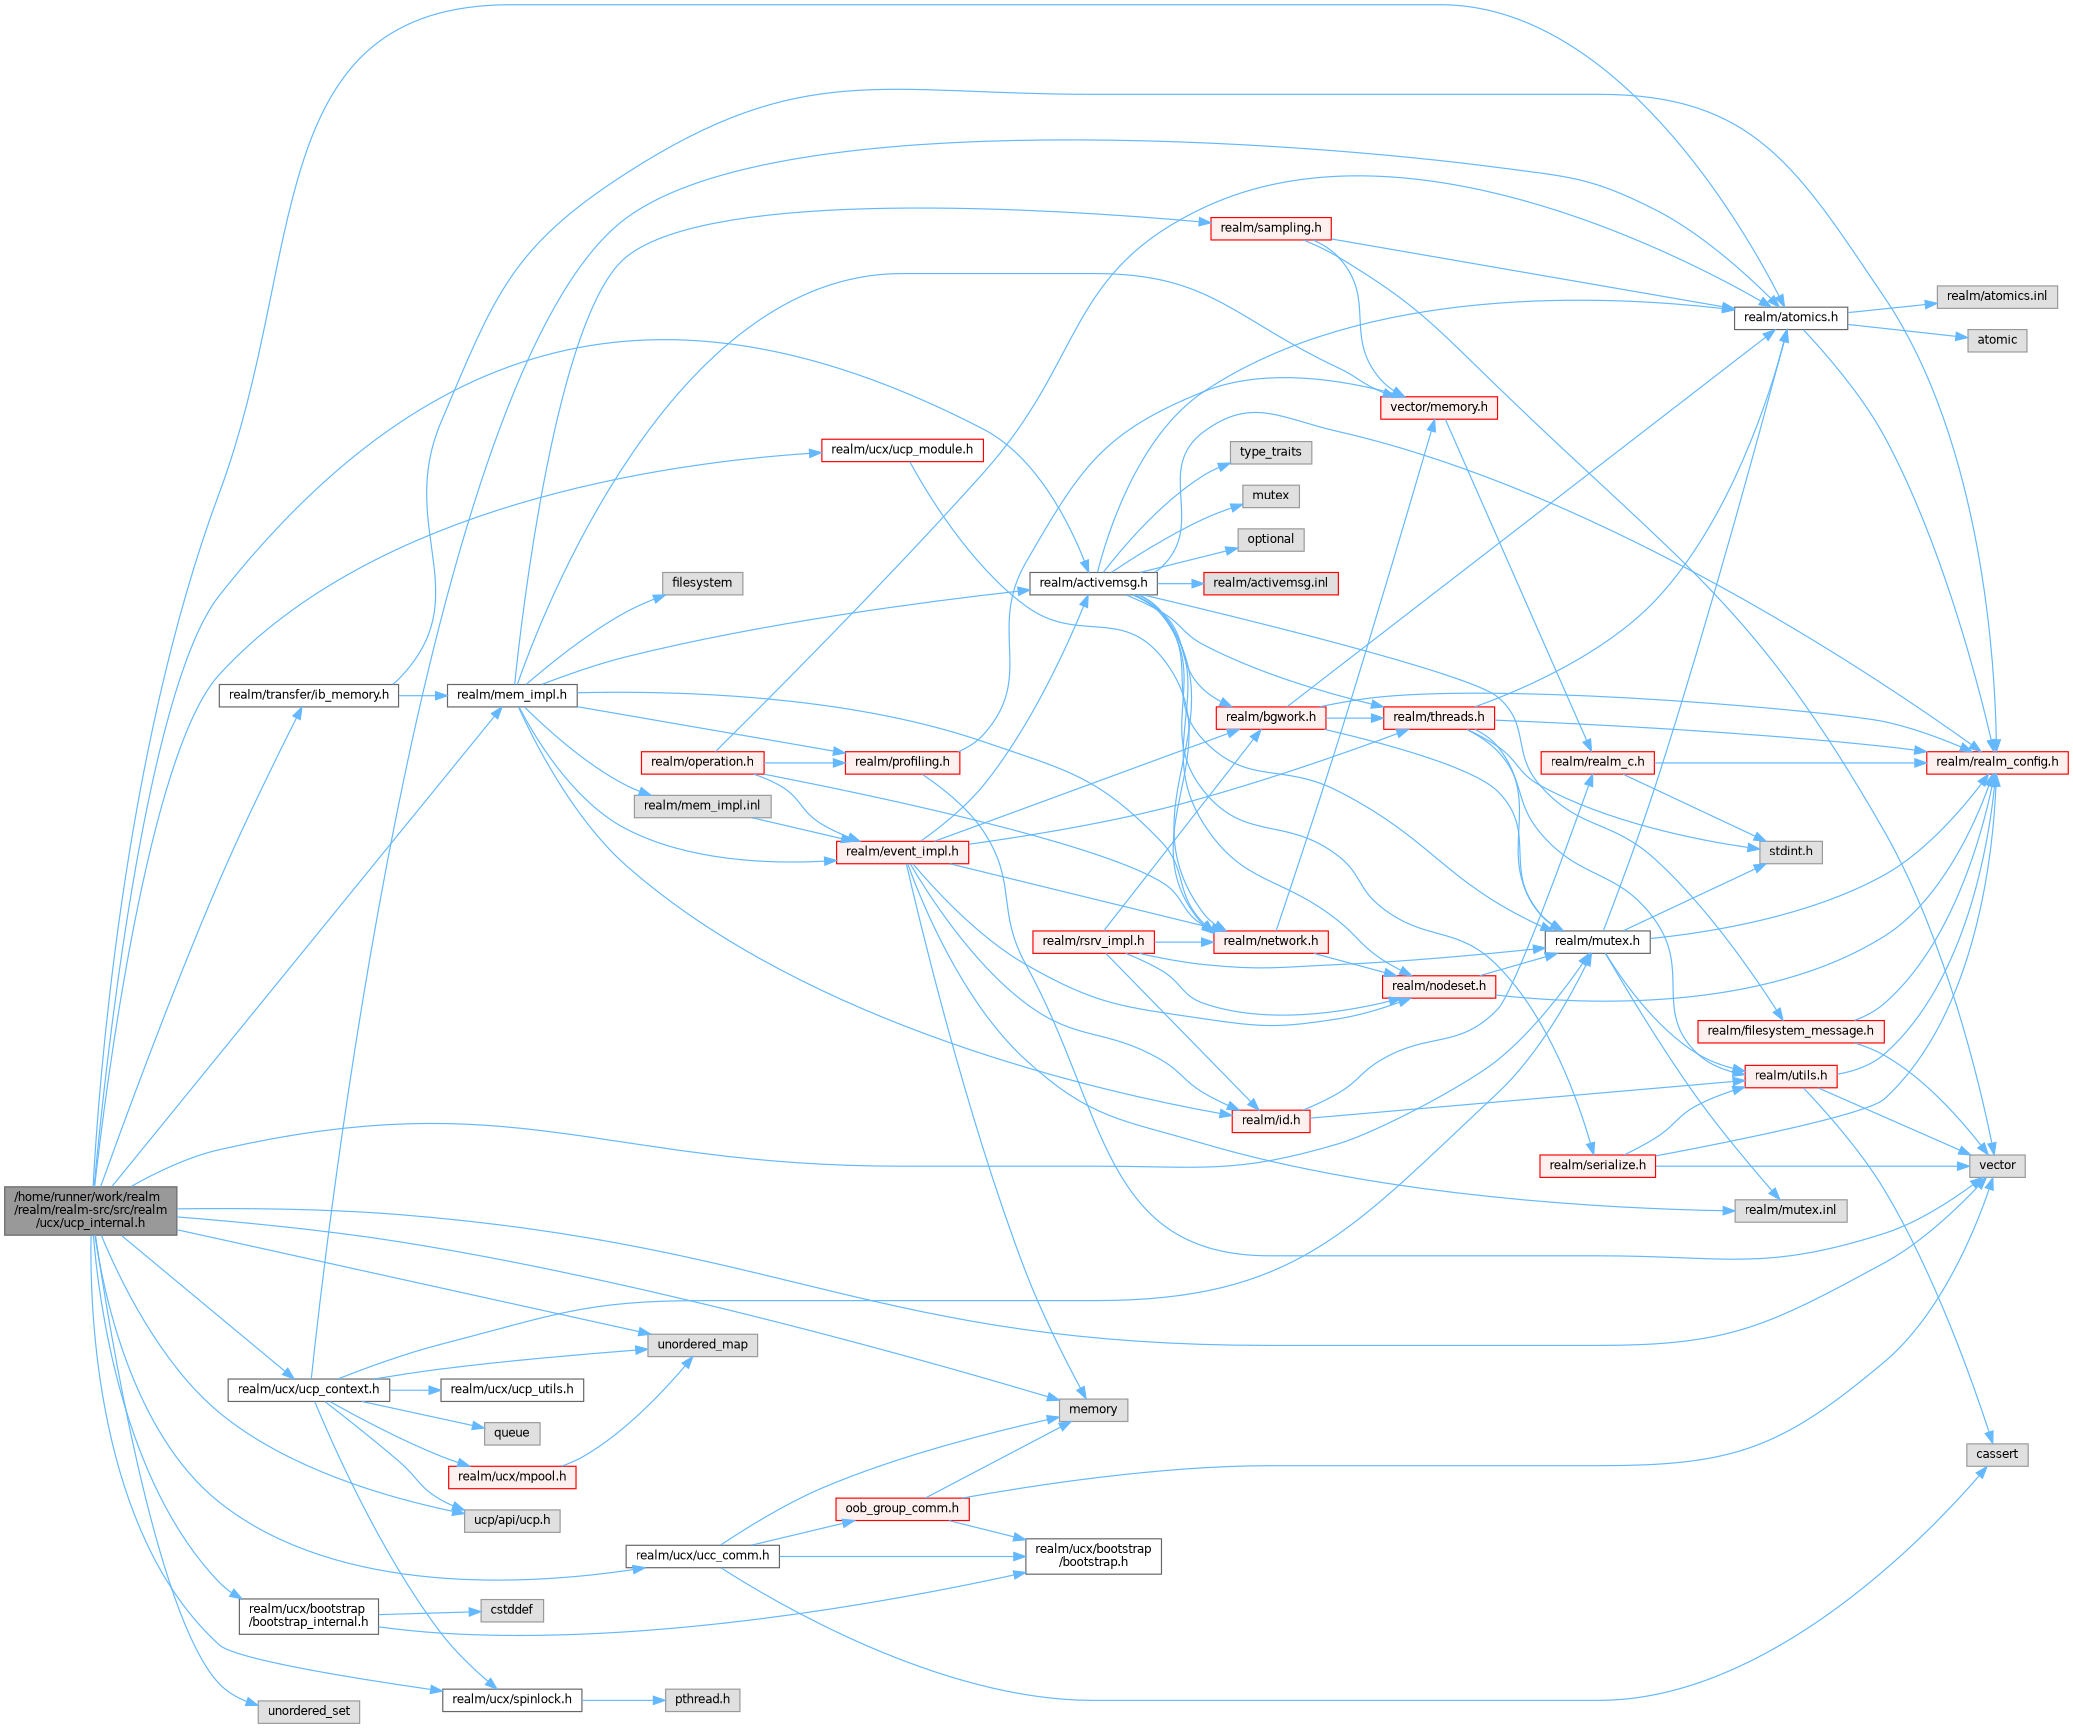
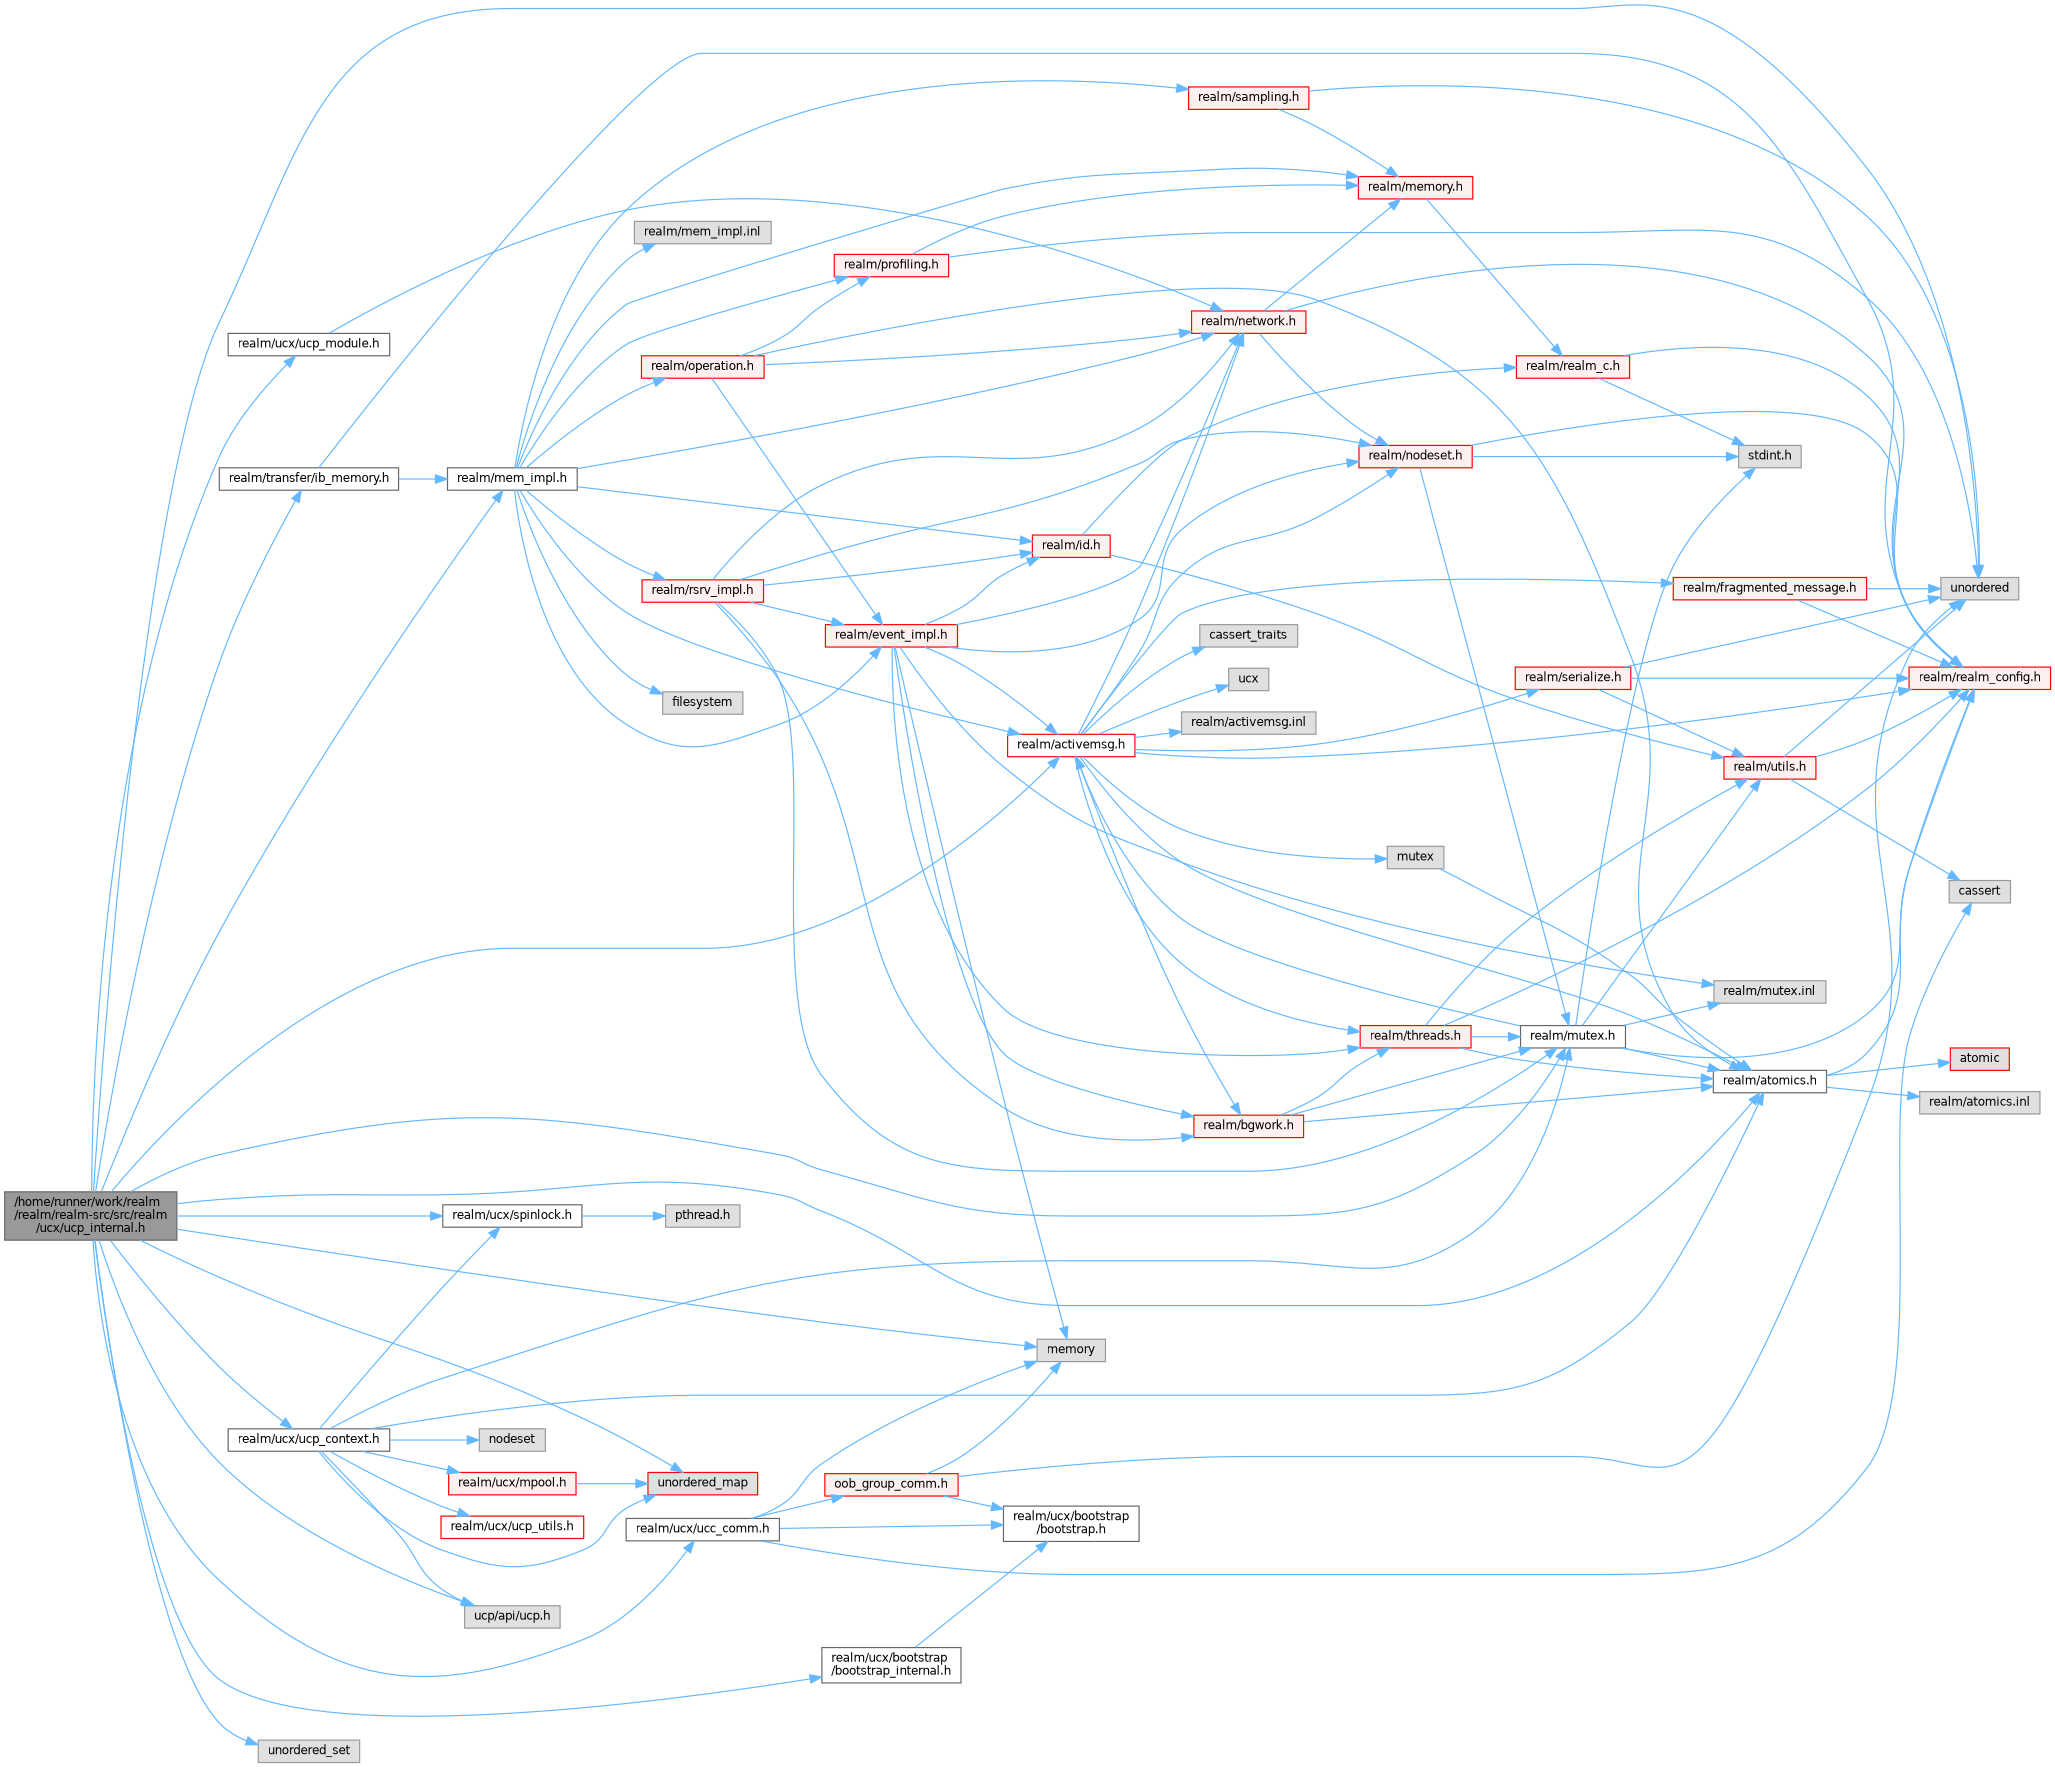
edge "realm/sampling.h" -> "realm/atomics.h": now "mutex" -> "realm/atomics.h"
node "atomic": color grey60 -> red
node "vector/memory.h": label "vector/memory.h" -> "realm/memory.h"
edge "realm/mem_impl.h" -> "realm/operation.h": added
node "realm/ucx/ucp_module.h": color red -> grey40
node "type_traits": label "type_traits" -> "cassert_traits"
edge "realm/mem_impl.h" -> "realm/rsrv_impl.h": added
node "optional": label "optional" -> "ucx"
node "realm/activemsg.h": color grey40 -> red
node "realm/activemsg.inl": color red -> grey60
edge "realm/bgwork.h" -> "realm/realm_config.h": now "realm/network.h" -> "realm/realm_config.h"
edge "realm/activemsg.h" -> "realm/mutex.h": reversed
edge "realm/threads.h" -> "stdint.h": now "realm/nodeset.h" -> "stdint.h"
edge "realm/mem_impl.inl" -> "realm/event_impl.h": now "realm/rsrv_impl.h" -> "realm/event_impl.h"
node "realm/filesystem_message.h": label "realm/filesystem_message.h" -> "realm/fragmented_message.h"
node "vector": label "vector" -> "unordered"
node "unordered_map": color grey60 -> red
node "realm/ucx/ucp_utils.h": color grey40 -> red
node "queue": label "queue" -> "nodeset"
node "cstddef": removed
